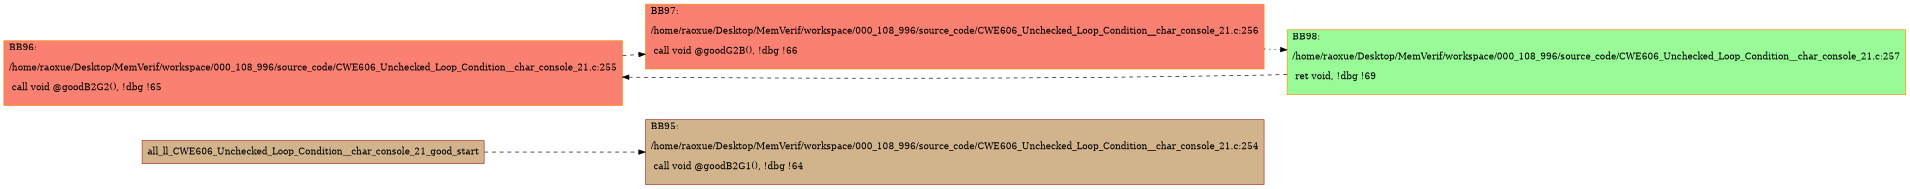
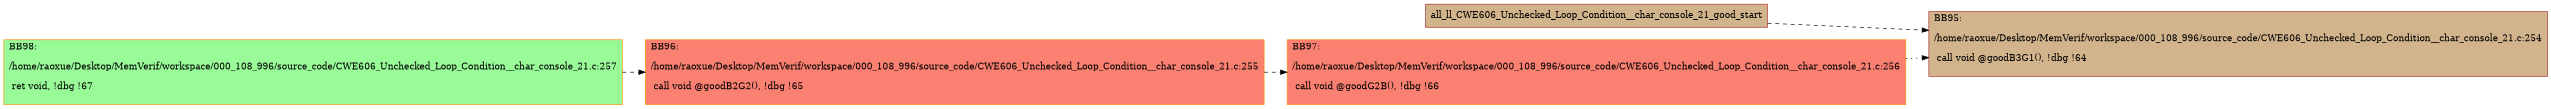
edge "BB97:" -> "BB98:": now "BB97:" -> "BB95:"
node "BB98:": text "ret void, !dbg !69" -> "ret void, !dbg !67"
node "BB95:": text "call void @goodB2G1(), !dbg !64" -> "call void @goodB3G1(), !dbg !64"
